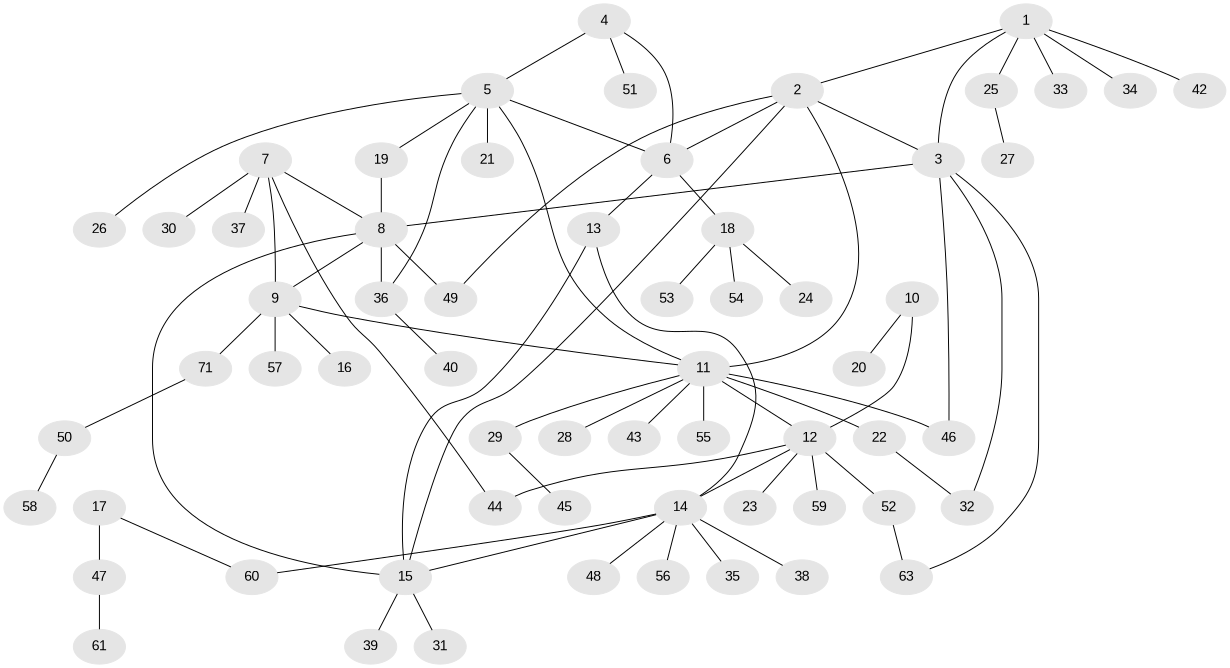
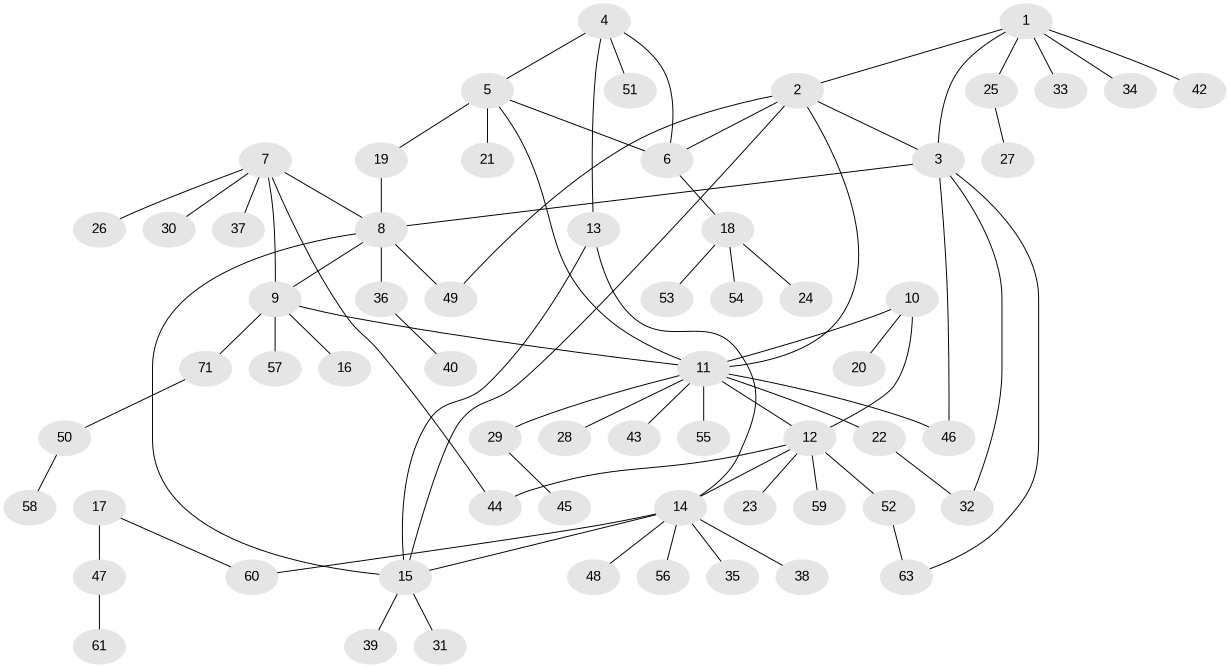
edge "5" -- "26": now "7" -- "26"
edge "6" -- "13": now "4" -- "13"
edge "5" -- "36": removed
edge "10" -- "11": added
